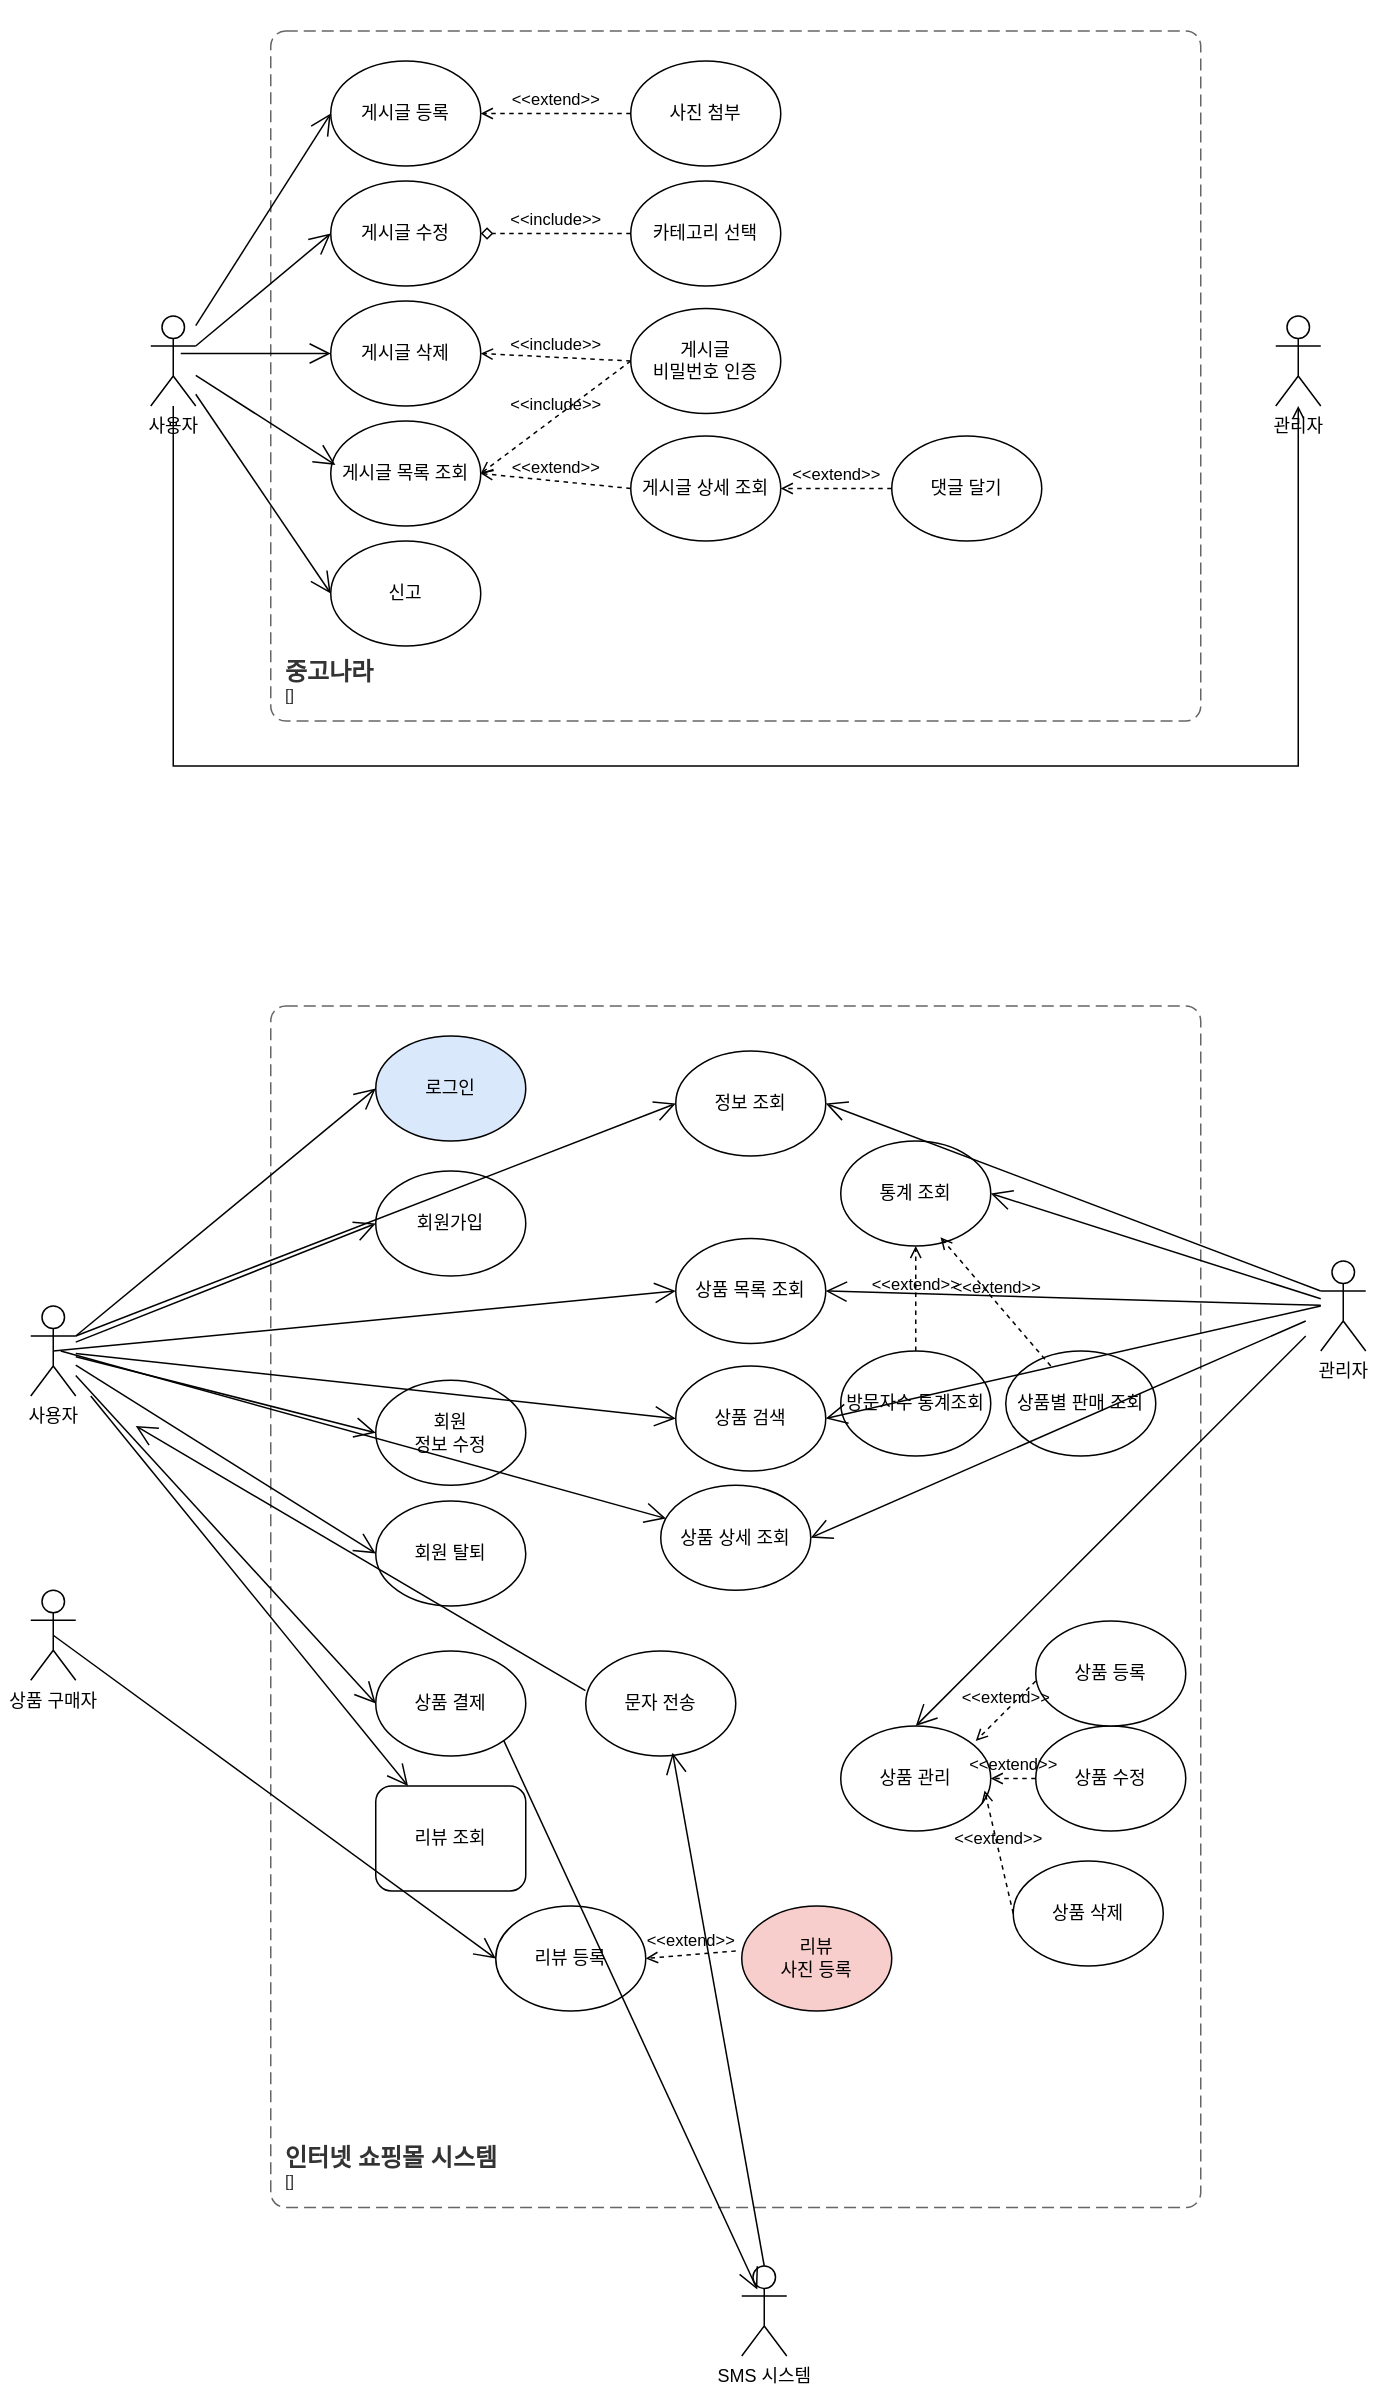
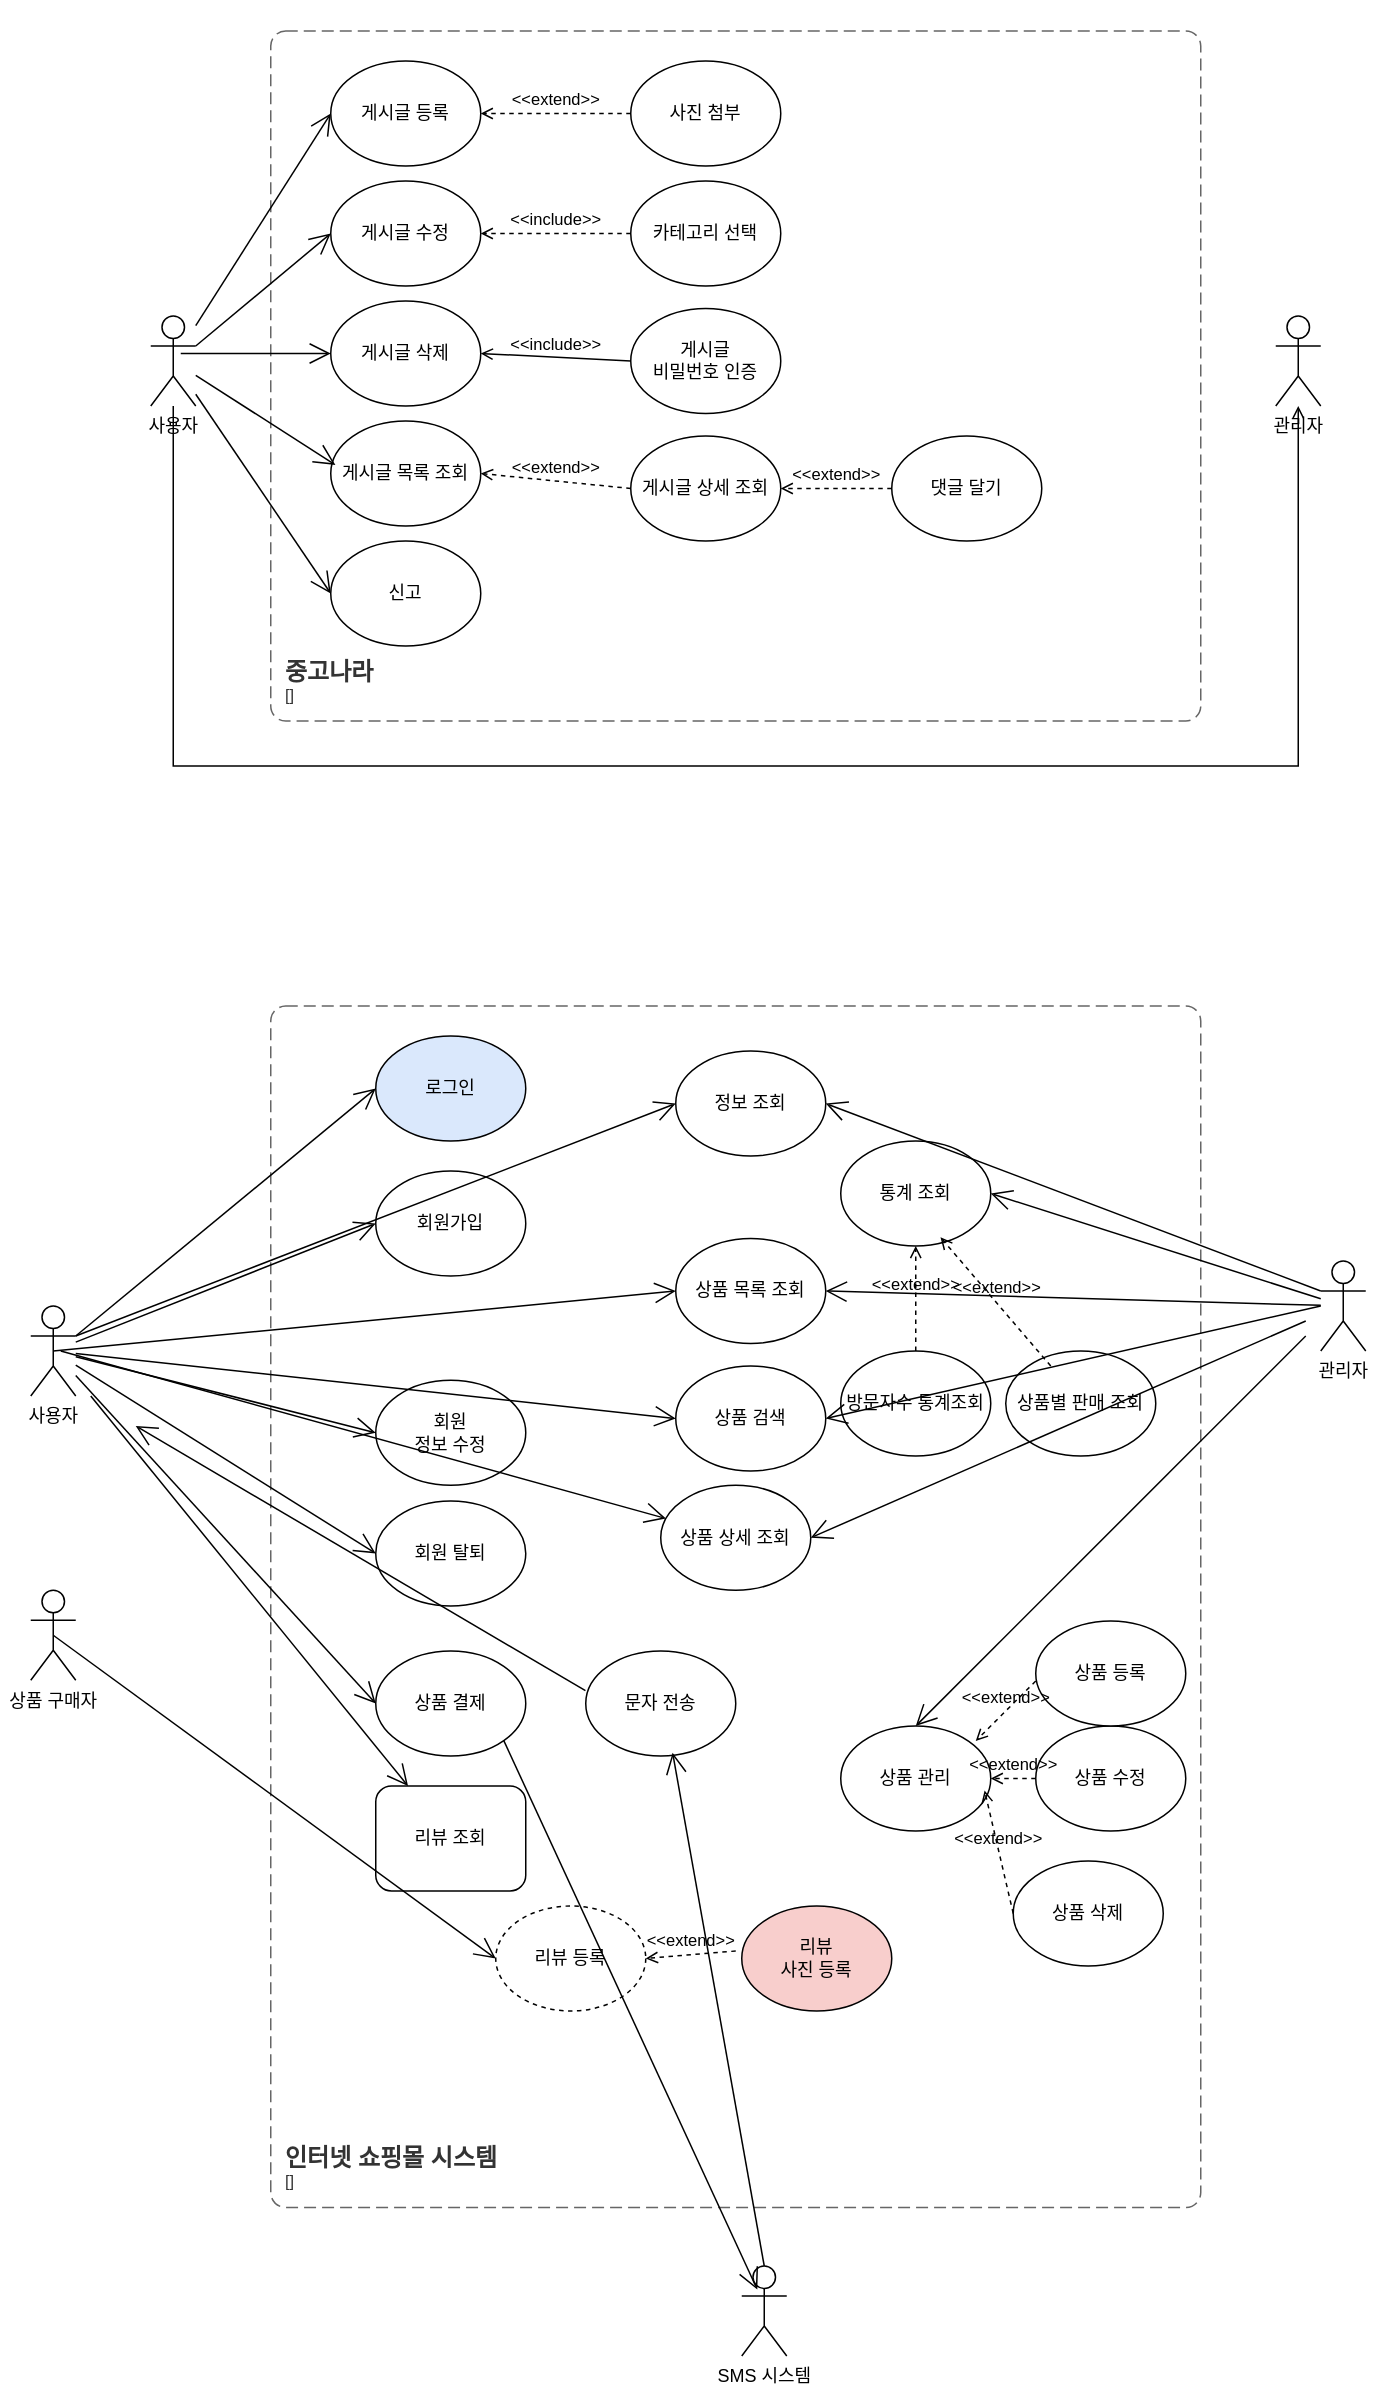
edge "카테고리 선택" -> "게시글 수정": arrowhead diamond -> open
edge "게시글 비밀번호 인증" -> "게시글 삭제": style dashed -> solid
edge "게시글 비밀번호 인증" -> "게시글 목록 조회": removed, label "<<include>>"
node "리뷰 등록": style solid -> dashed
